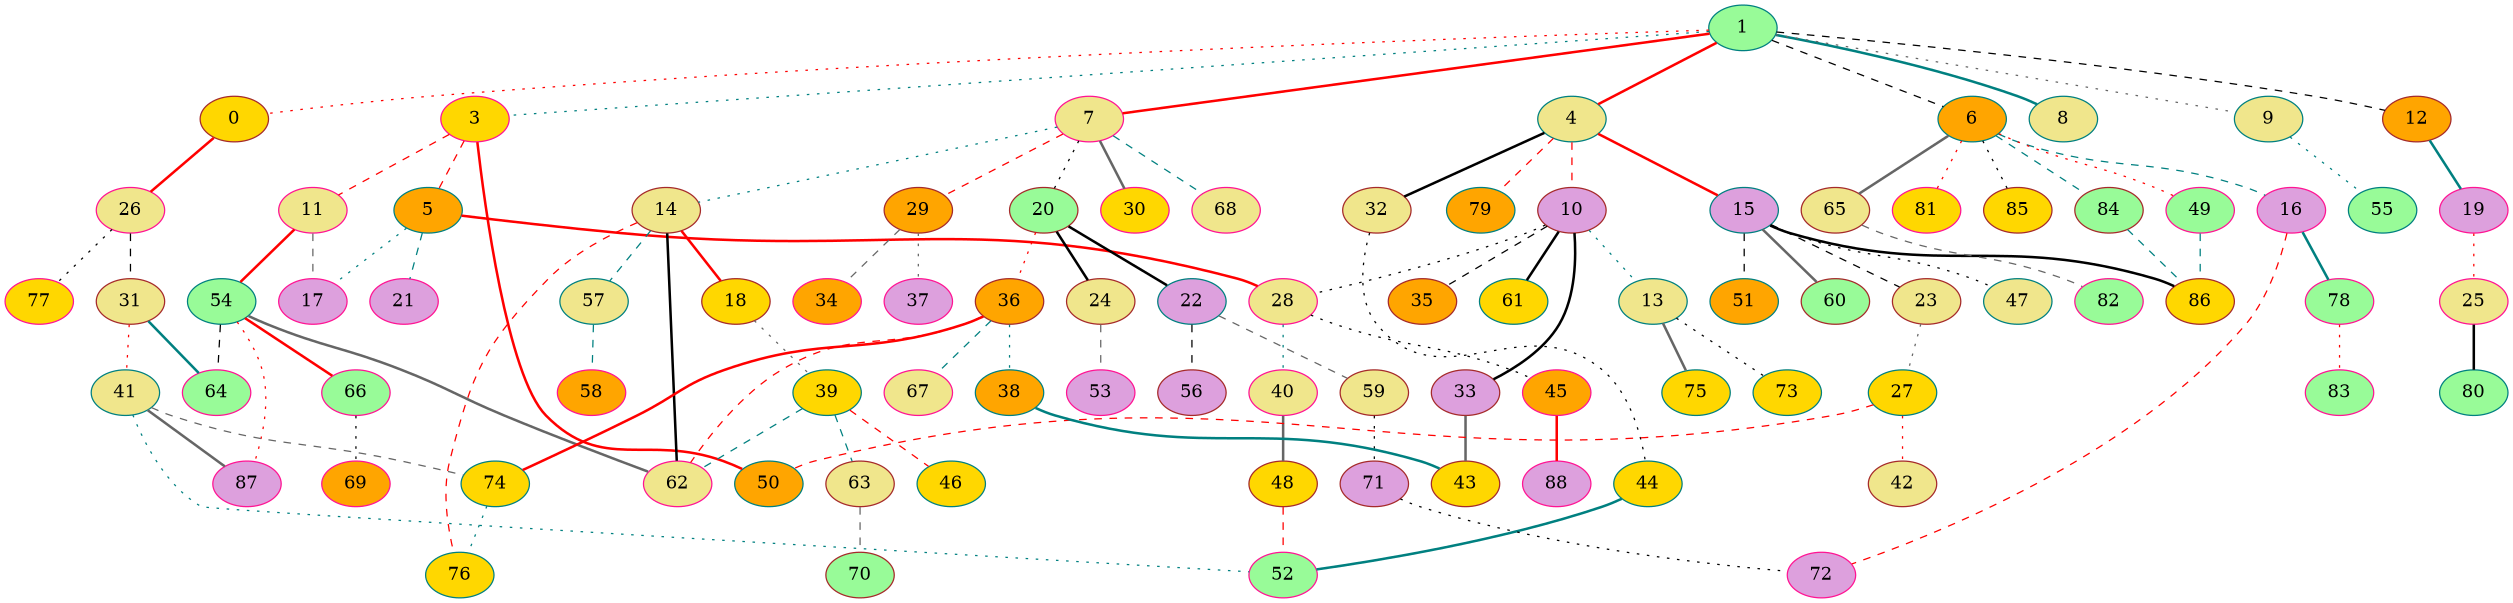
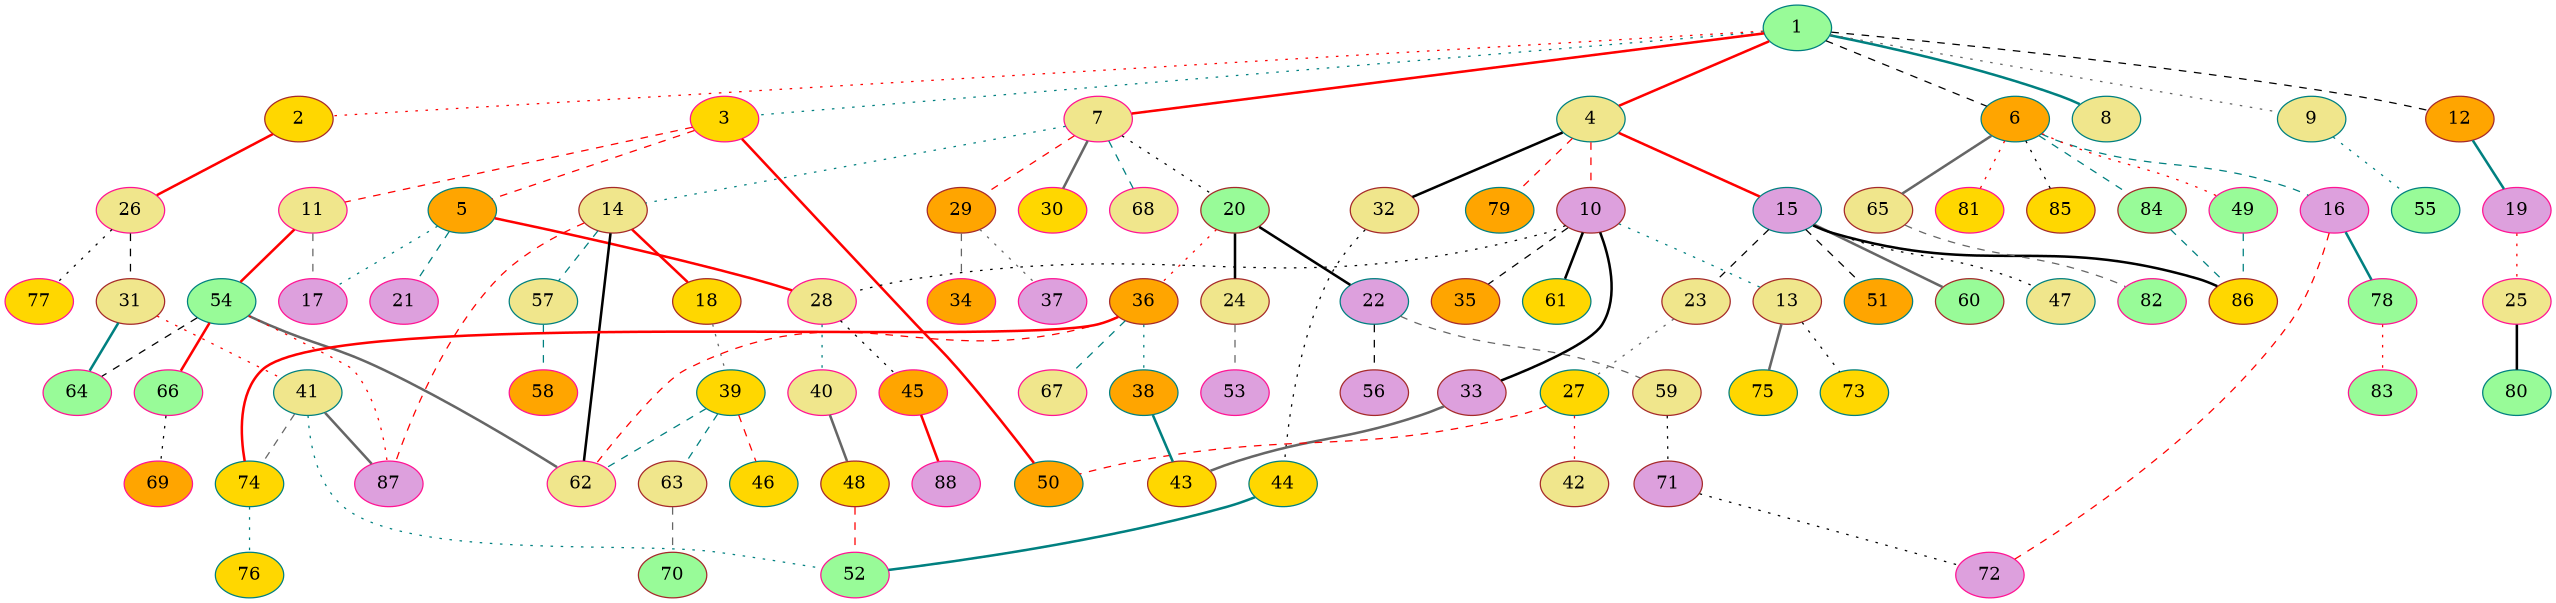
node "0": label "0" -> "2"
node "13": color teal -> brown
edge "14" -- "76": now "14" -- "87"
